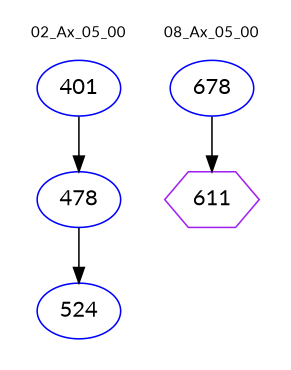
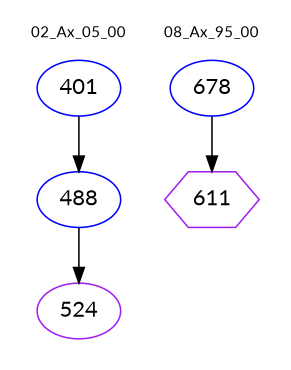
cluster "08_Ax_05_00": label "08_Ax_05_00" -> "08_Ax_95_00"
node "478": label "478" -> "488"
node "524": color blue -> purple
